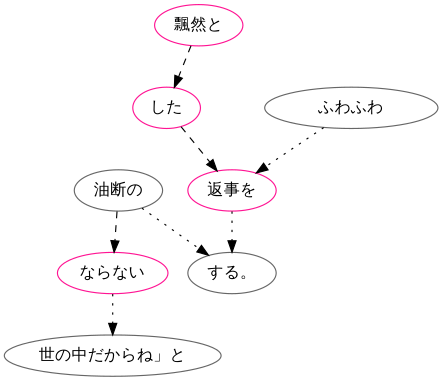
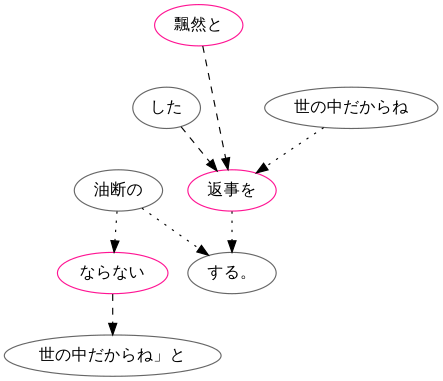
edge "飄然と" -> "した": now "飄然と" -> "返事を"
node "した": color deeppink -> gray40
node "ふわふわ": label "ふわふわ" -> "世の中だからね"
edge "油断の" -> "ならない": style dashed -> dotted
edge "ならない" -> "世の中だからね」と": style dotted -> dashed
